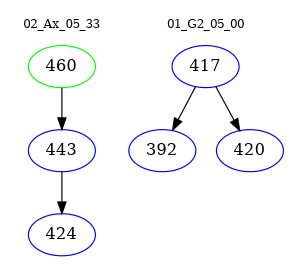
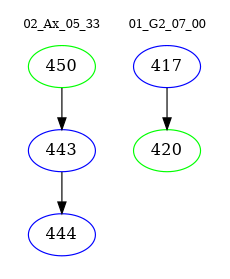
cluster "01_G2_05_00": label "01_G2_05_00" -> "01_G2_07_00"
node "460": label "460" -> "450"
node "392": removed
node "420": color blue -> green
node "424": label "424" -> "444"
